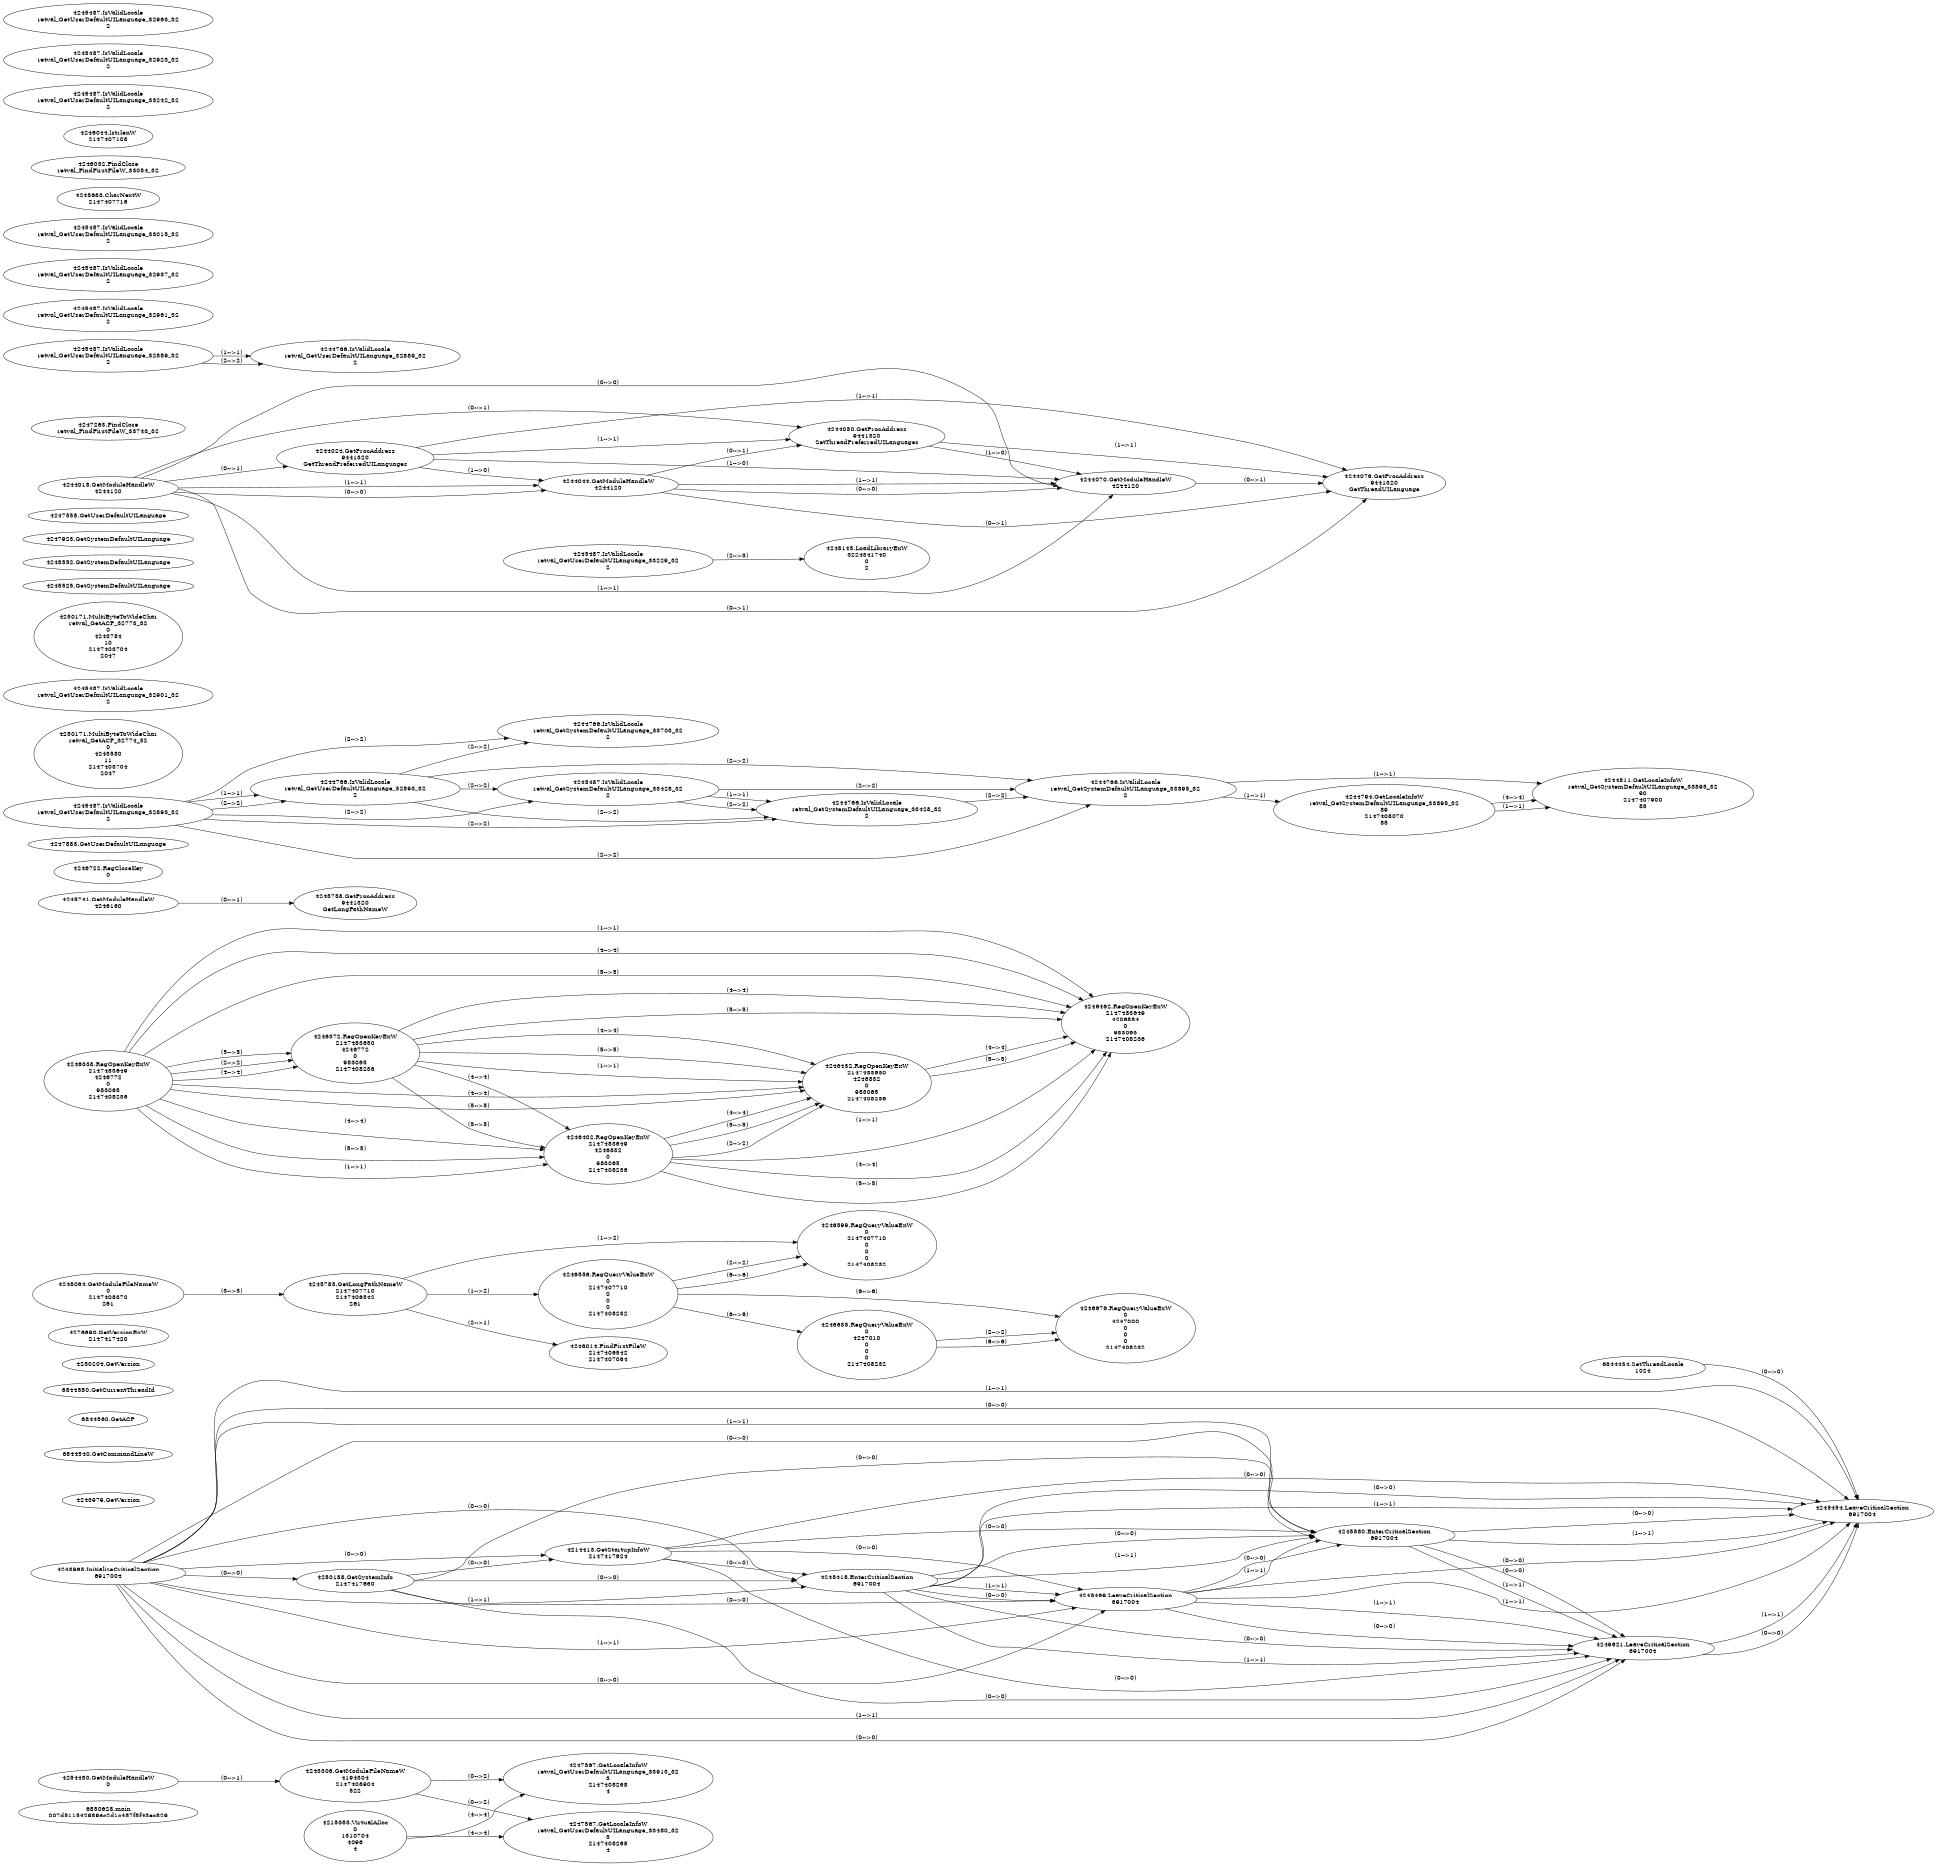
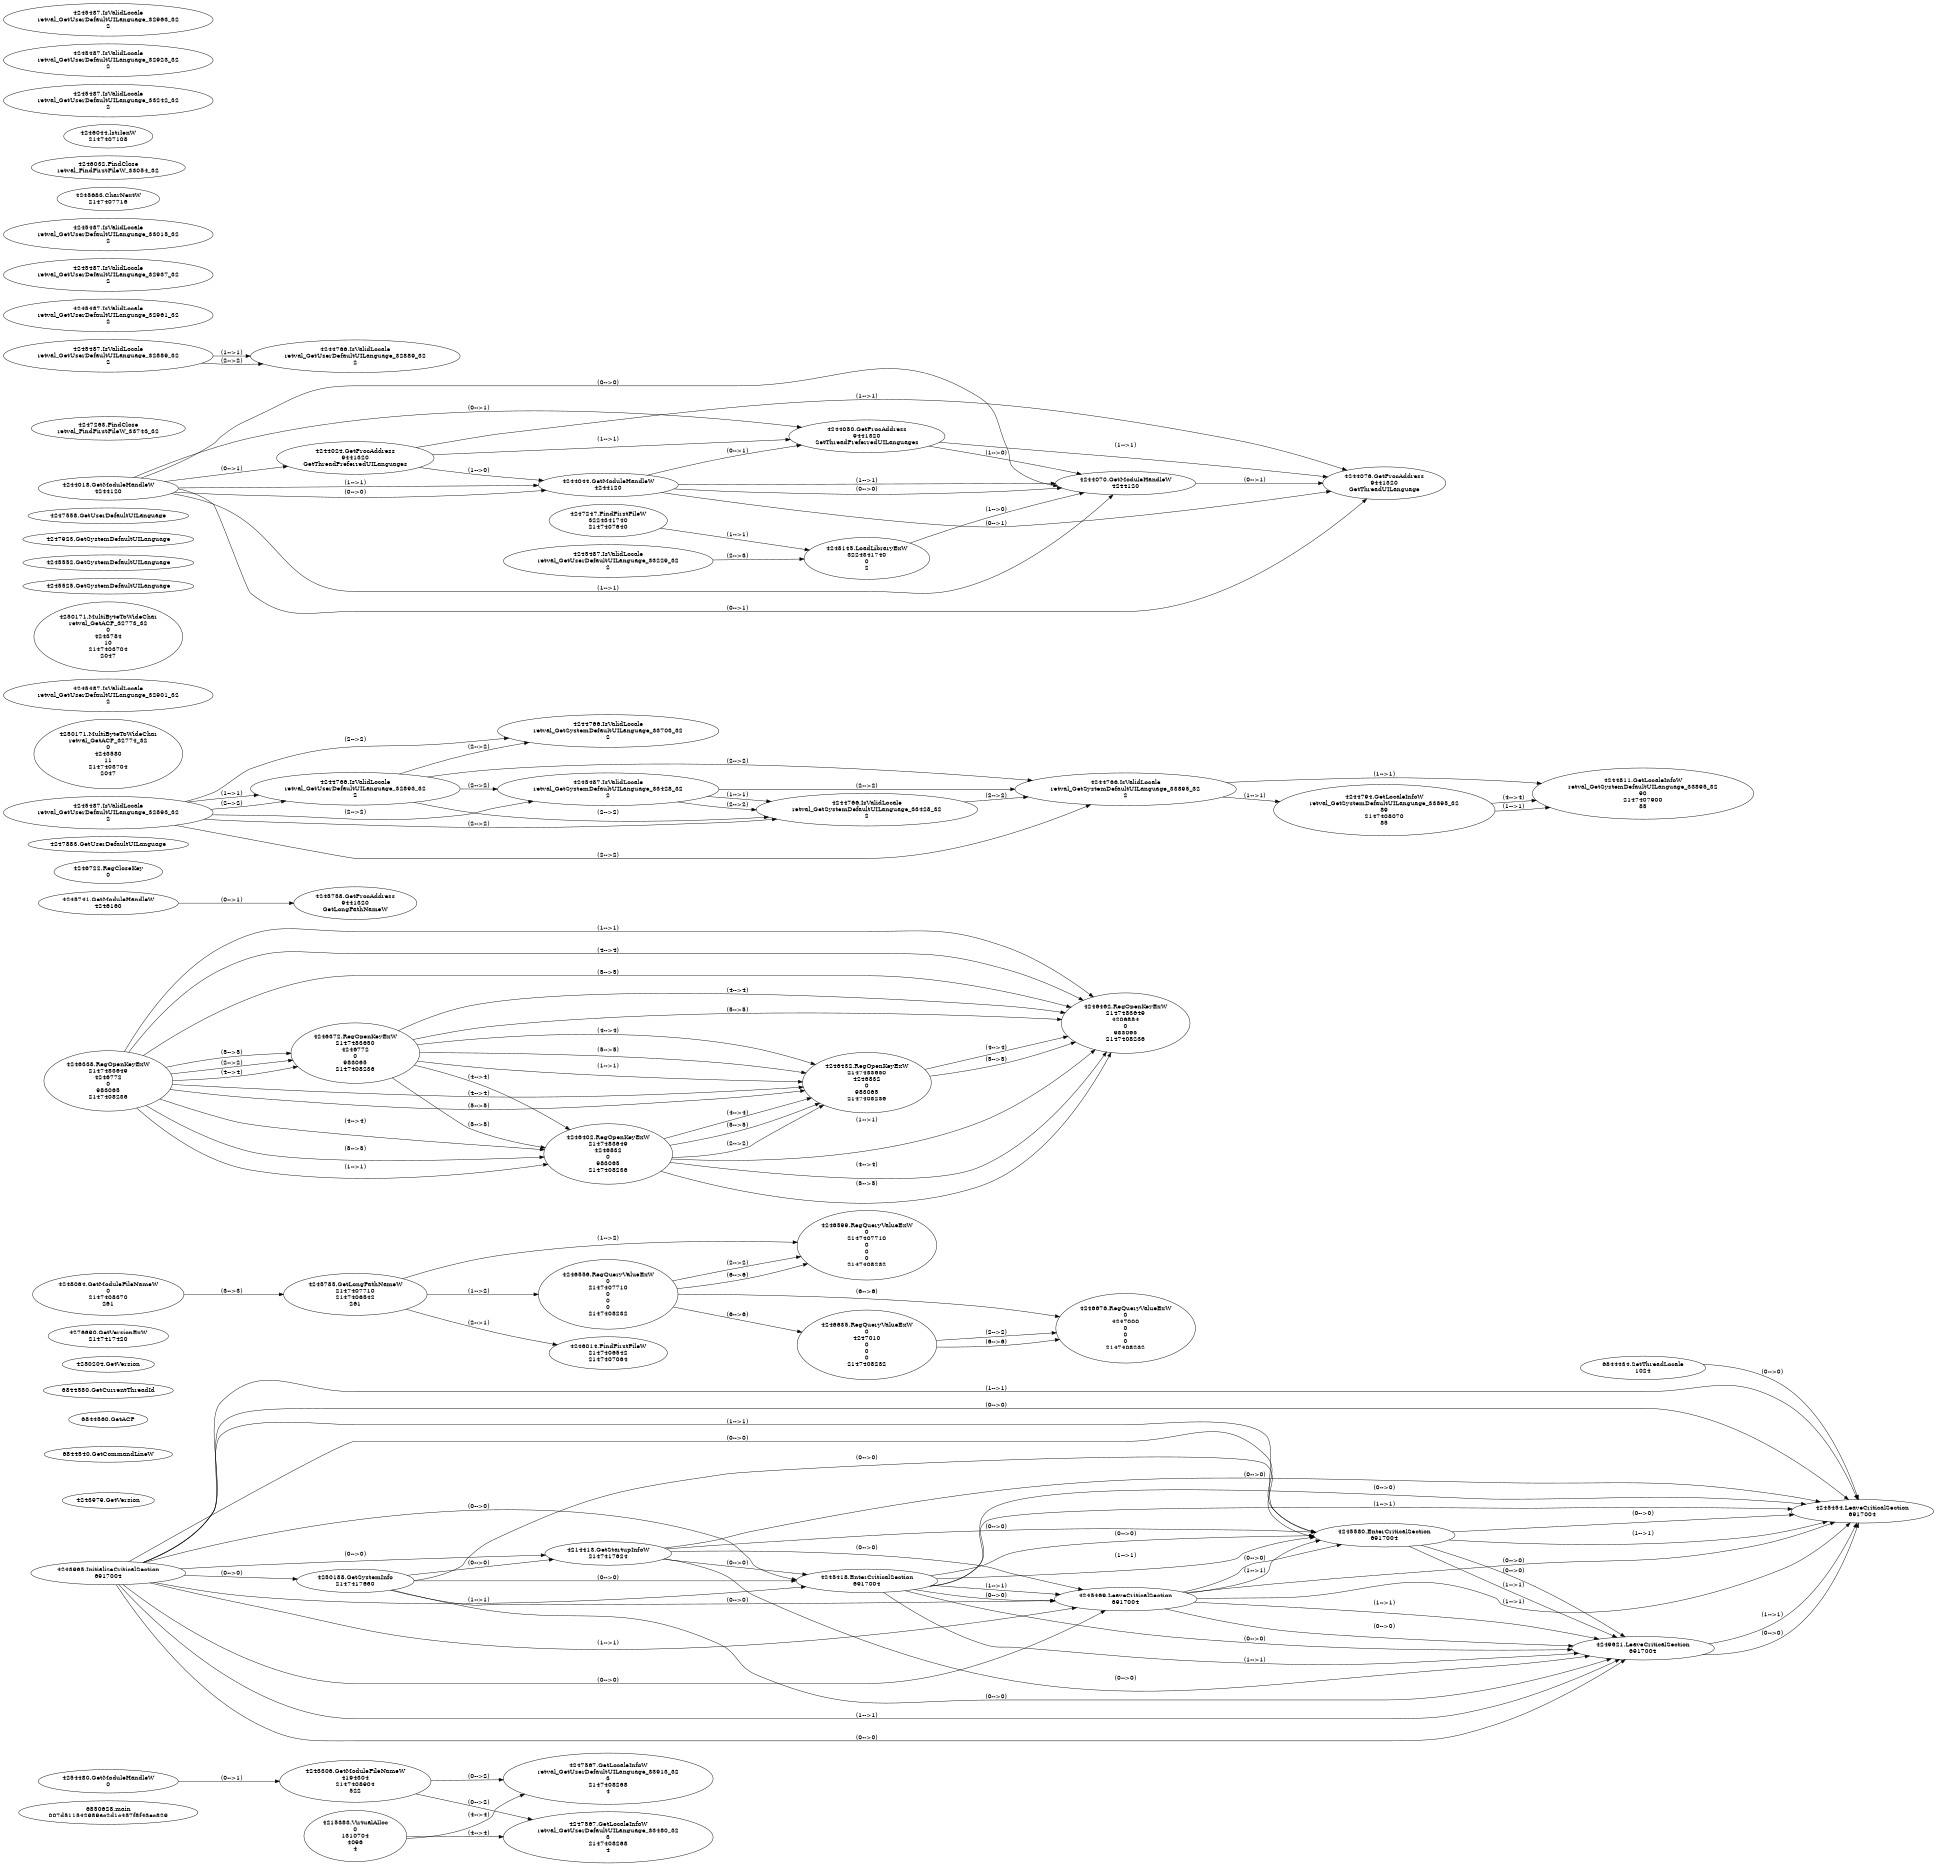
edge "4244024.GetProcAddress 9441320 GetThreadPreferredUILanguages" -> "4244070.GetModuleHandleW 4244120": now "4248145.LoadLibraryExW 3224341740 0 2" -> "4244070.GetModuleHandleW 4244120"
node "4247247.FindFirstFileW 3224341740 2147407640": added
